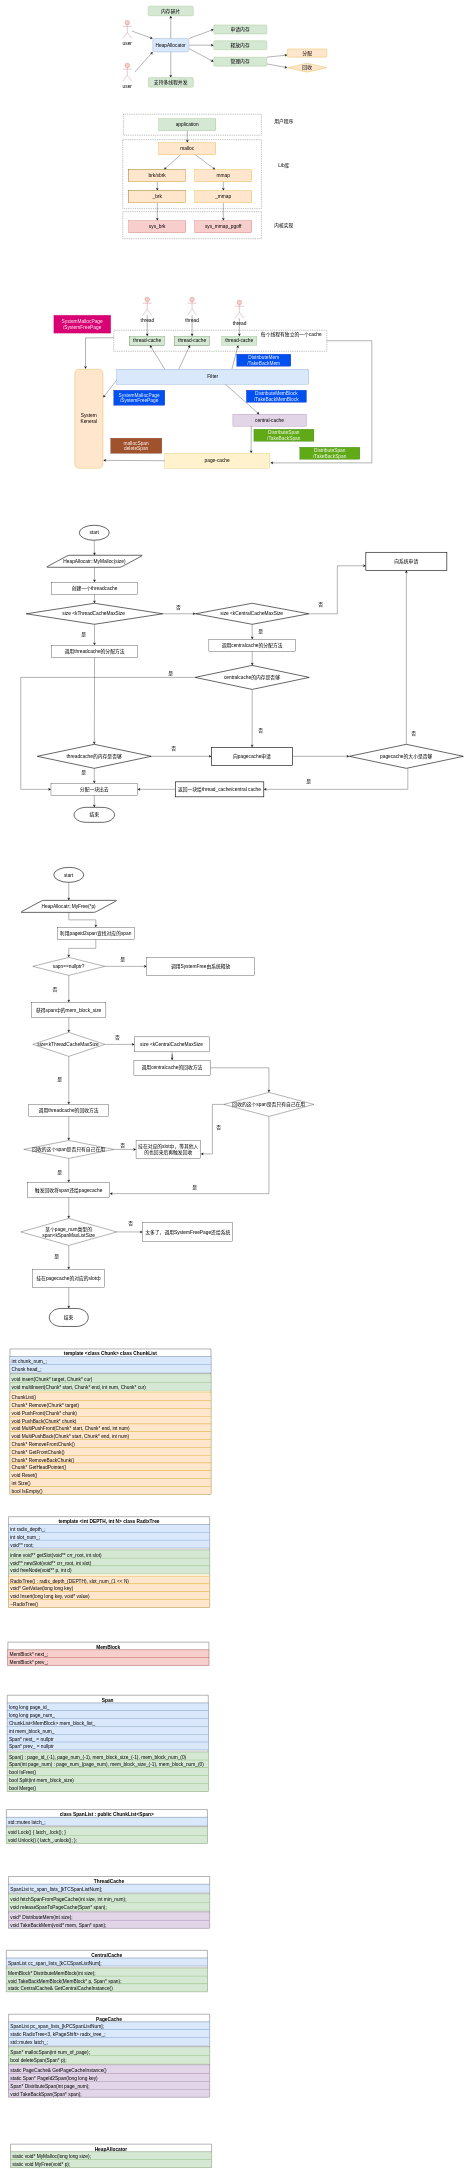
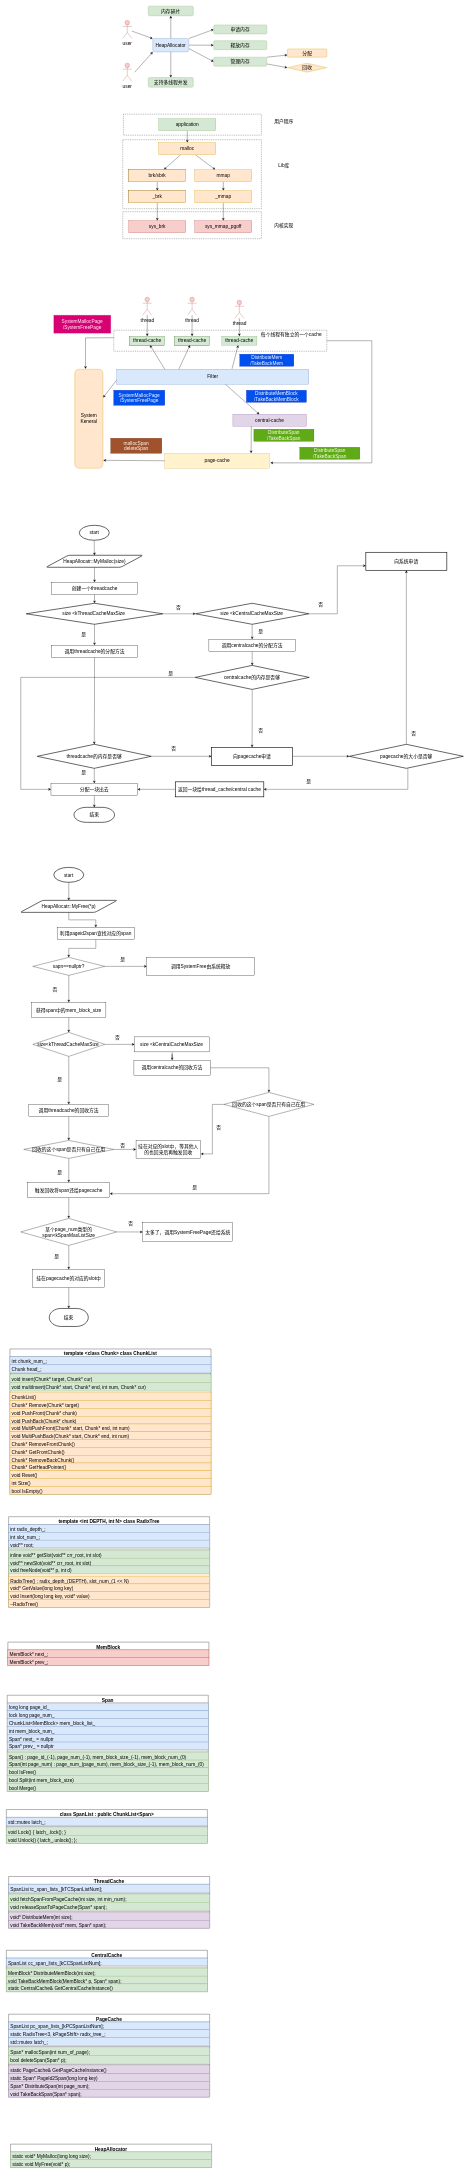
node "DistributeMem /TakeBackMem": moved (264, 360) -> (267, 360)
node "long long page_num_": label "long long page_num_" -> "lock long page_num_"
